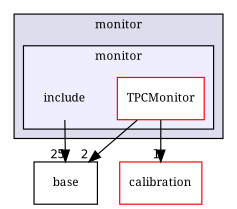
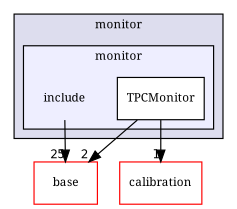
node "TPCMonitor": color red -> black
node "base": color black -> red
